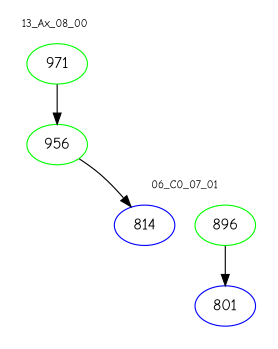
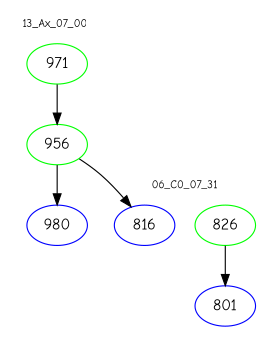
cluster "13_Ax_08_00": label "13_Ax_08_00" -> "13_Ax_07_00"
cluster "06_C0_07_01": label "06_C0_07_01" -> "06_C0_07_31"
node "980": added
node "814": label "814" -> "816"
node "896": label "896" -> "826"
